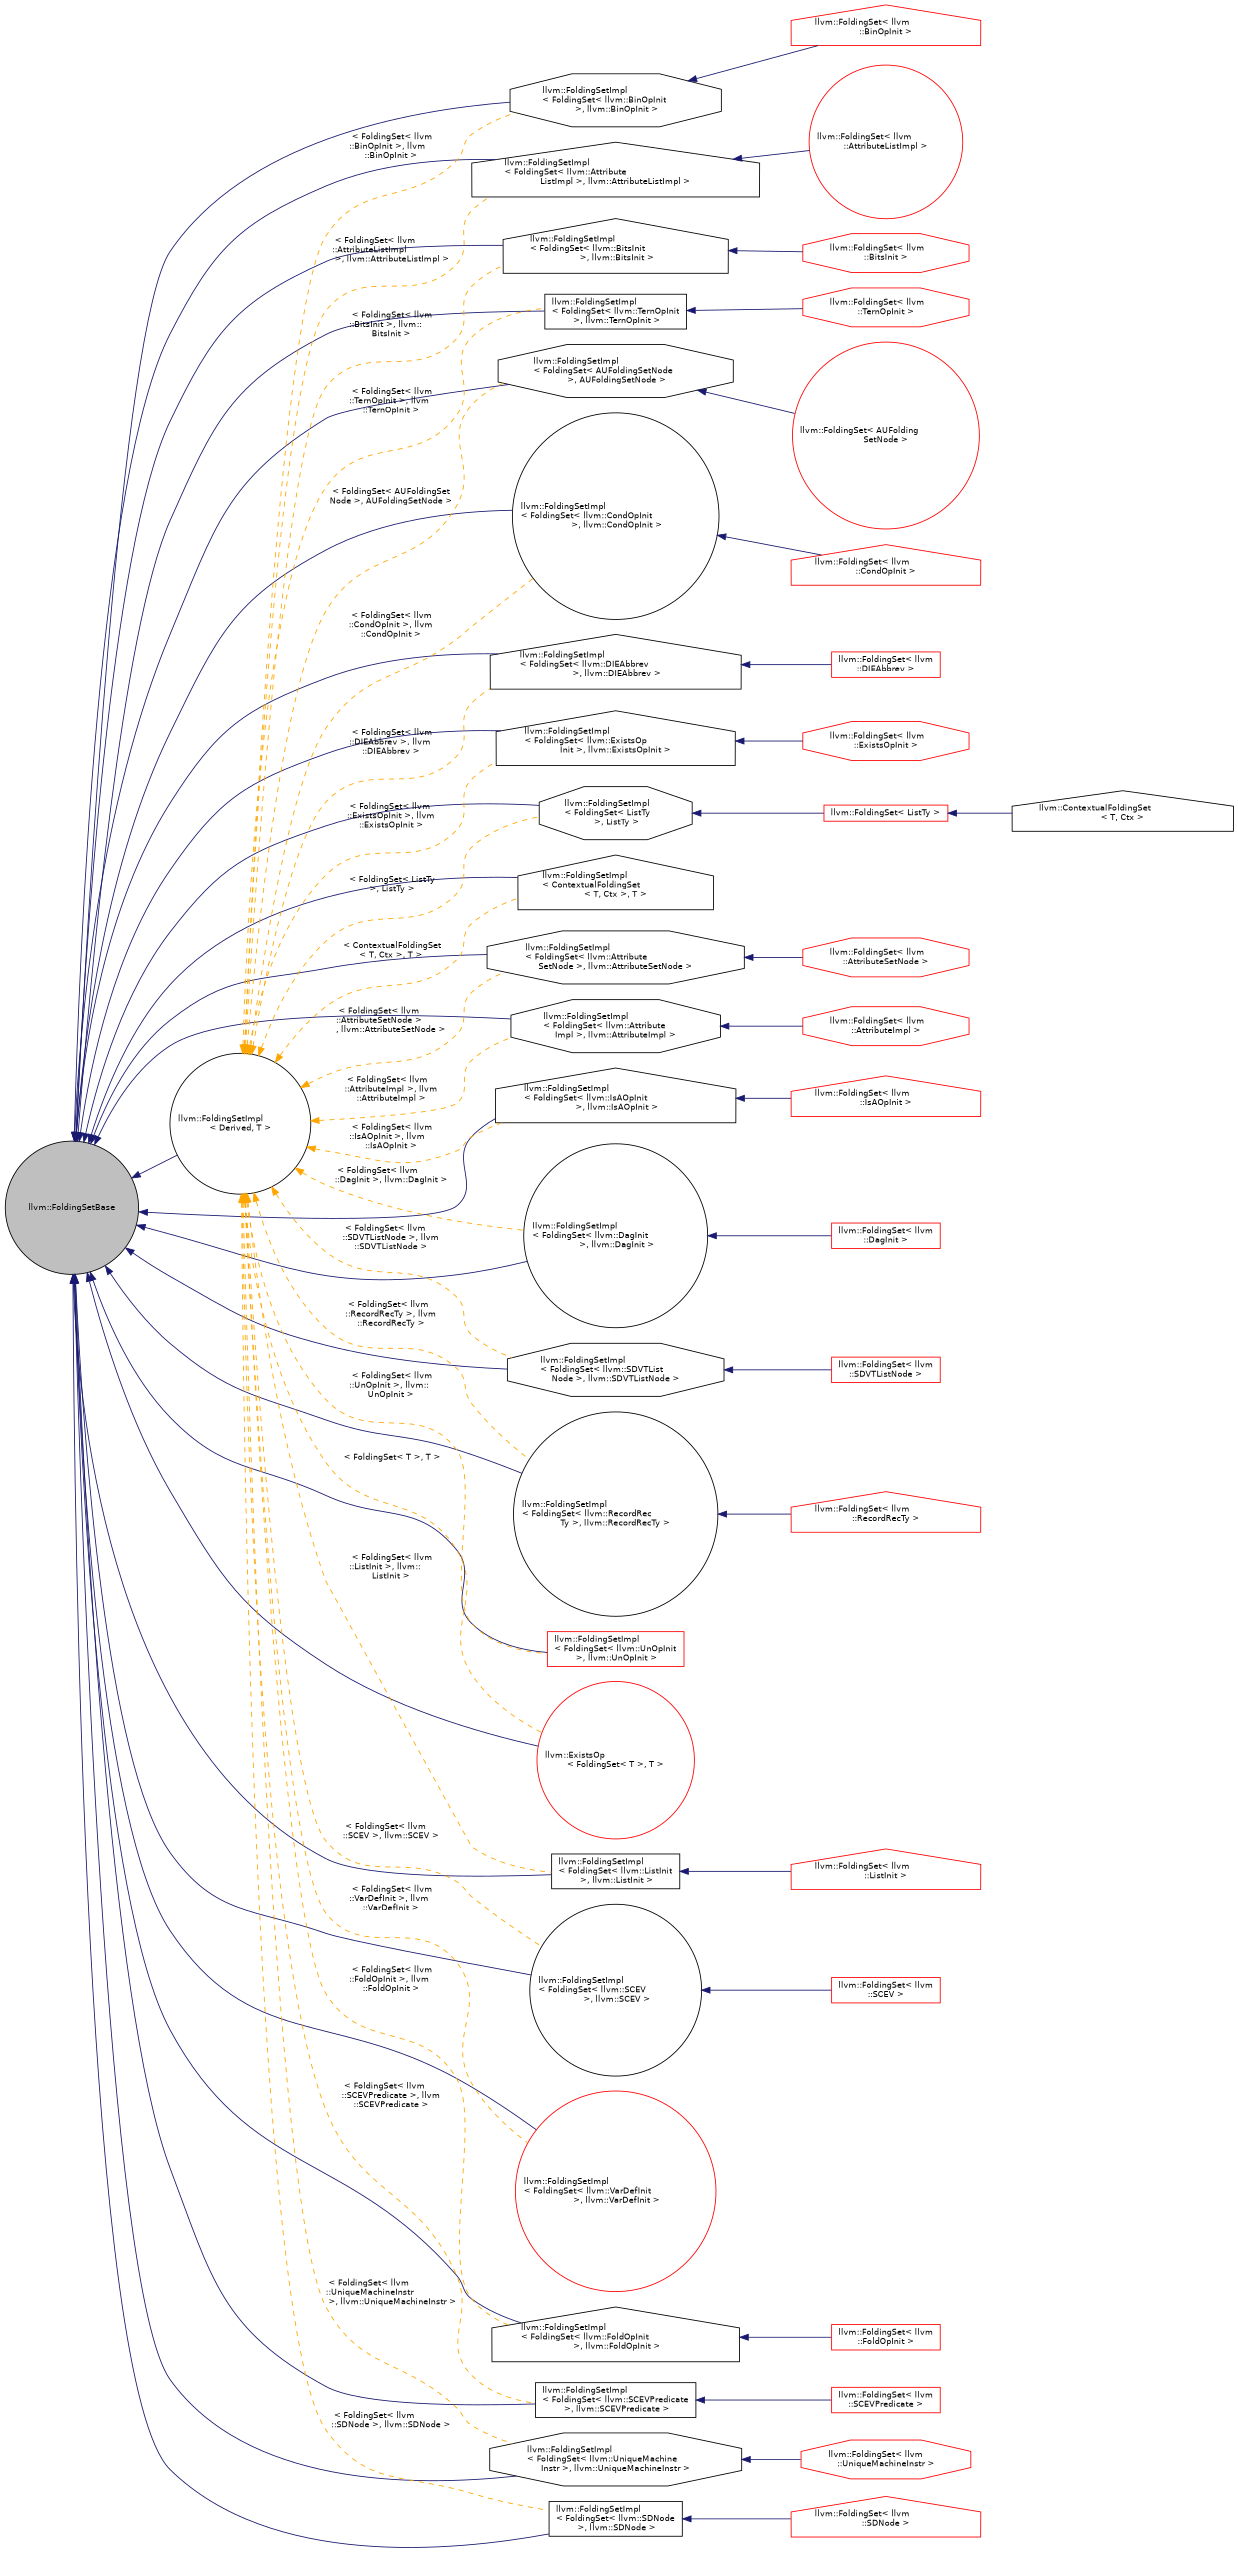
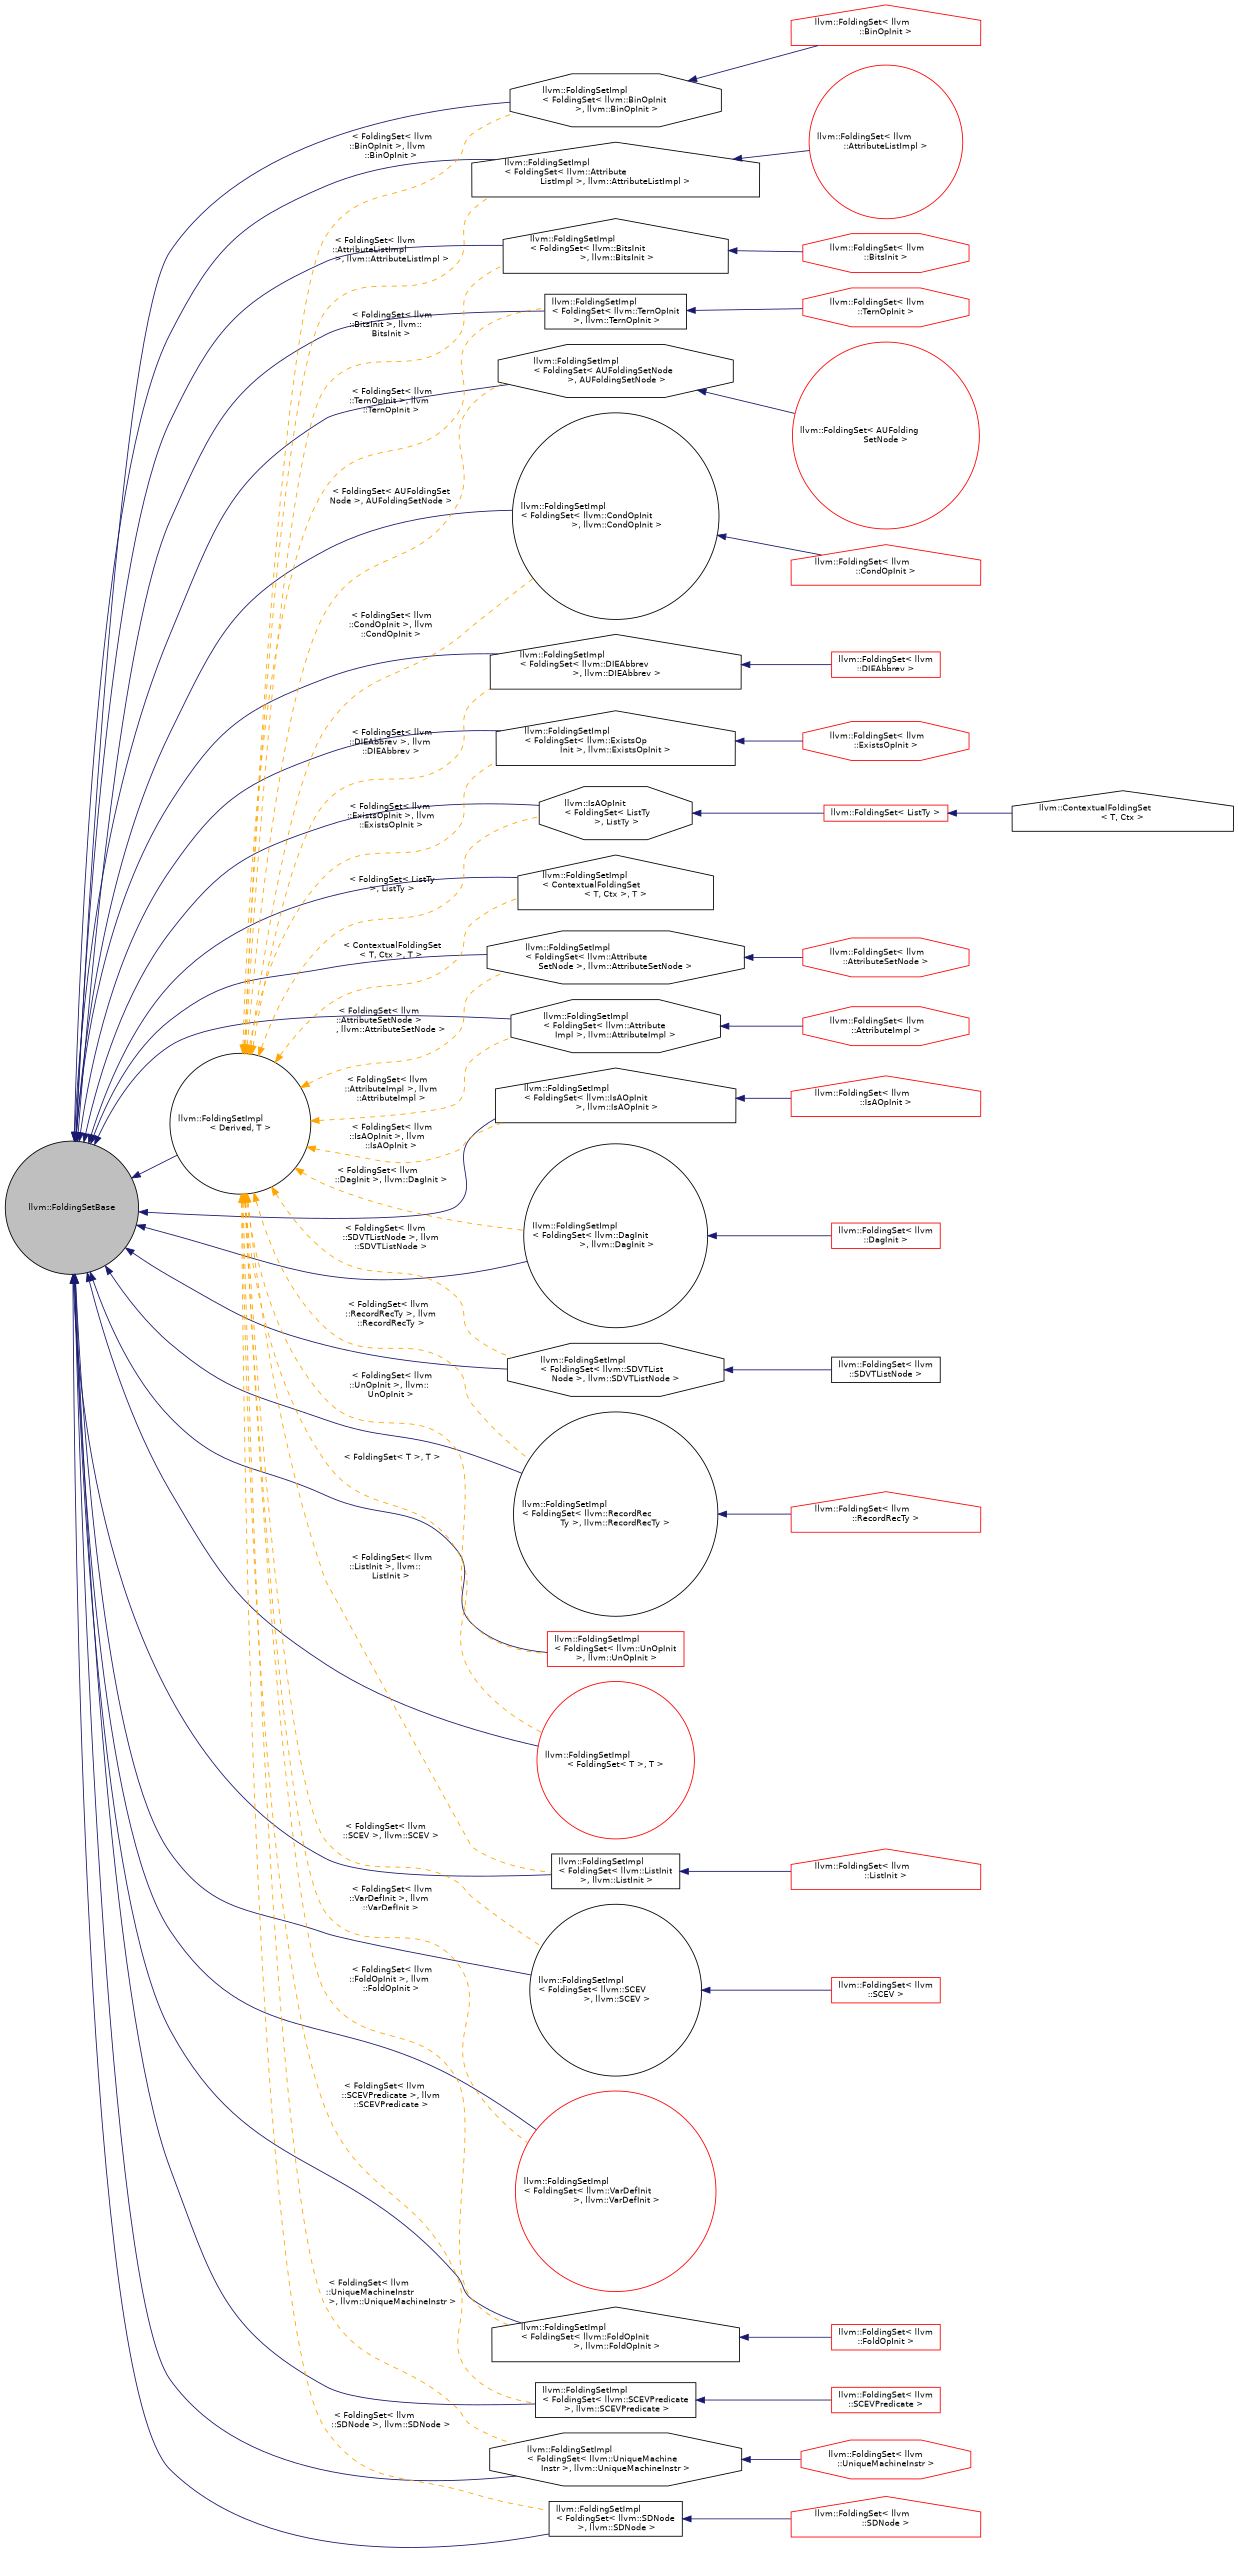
node "llvm::FoldingSetImpl < FoldingSet< ListTy >, ListTy >": label "llvm::FoldingSetImpl < FoldingSet< ListTy >, ListTy >" -> "llvm::IsAOpInit < FoldingSet< ListTy >, ListTy >"
node "llvm::FoldingSet< llvm ::SDVTListNode >": color red -> black
node "llvm::ExistsOp < FoldingSet< T >, T >": label "llvm::ExistsOp < FoldingSet< T >, T >" -> "llvm::FoldingSetImpl < FoldingSet< T >, T >"
